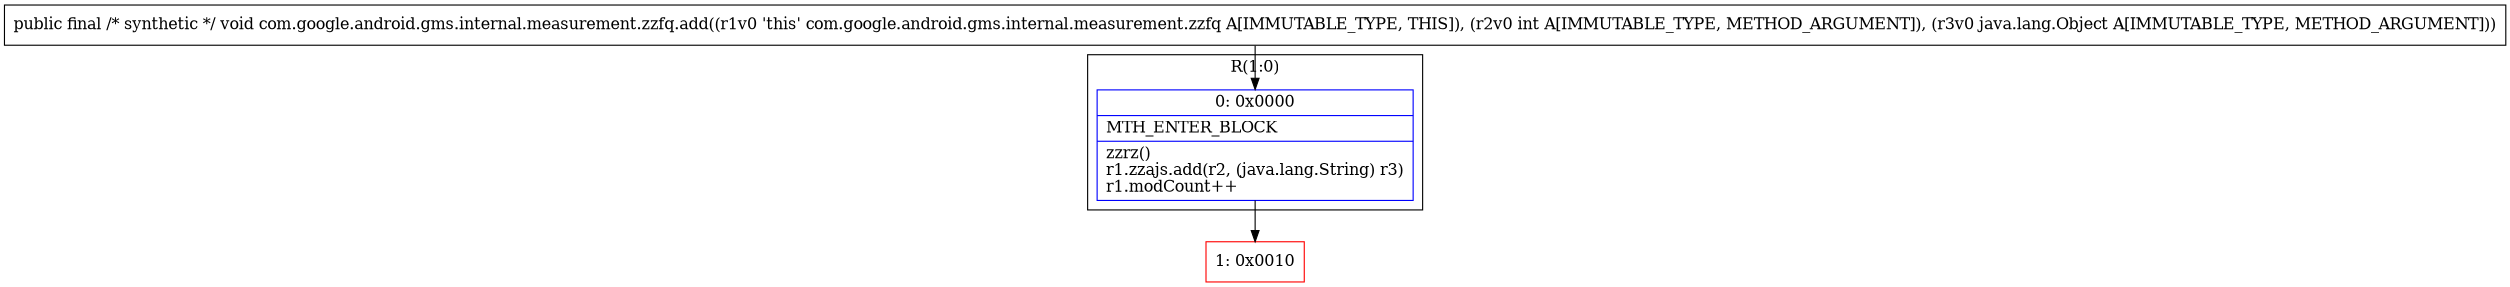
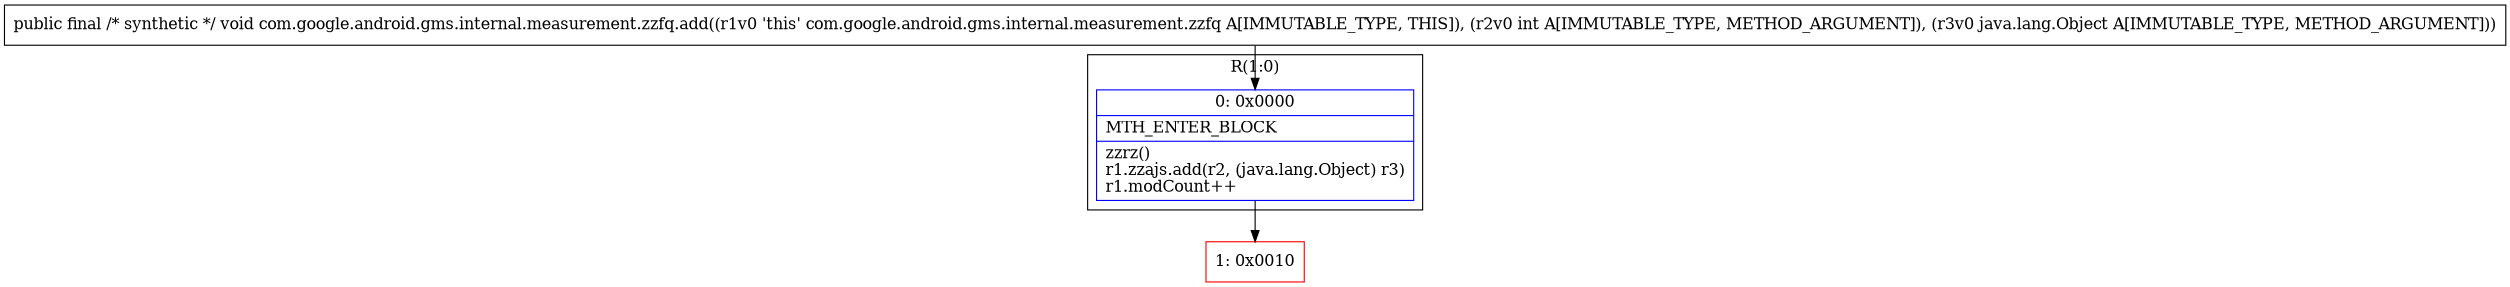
node "0: 0x0000": text "r1.zzajs.add(r2, (java.lang.String) r3)" -> "r1.zzajs.add(r2, (java.lang.Object) r3)"
